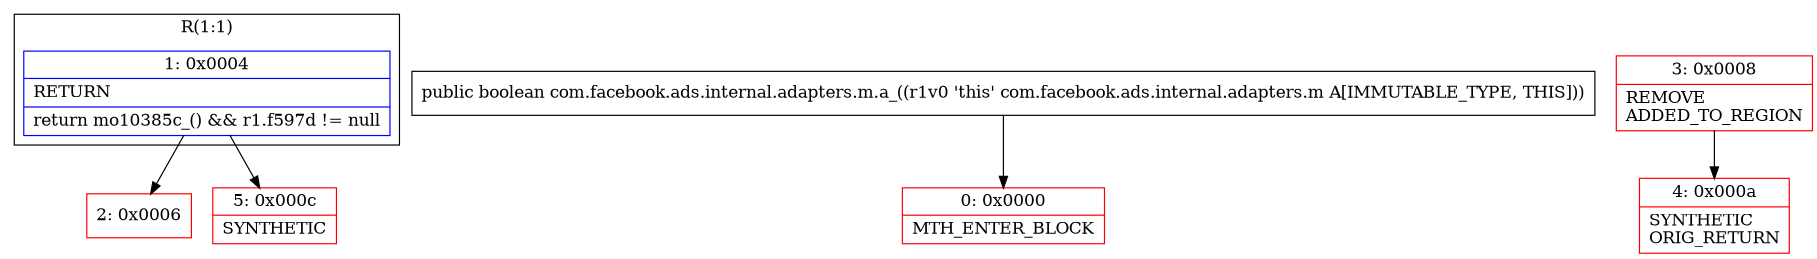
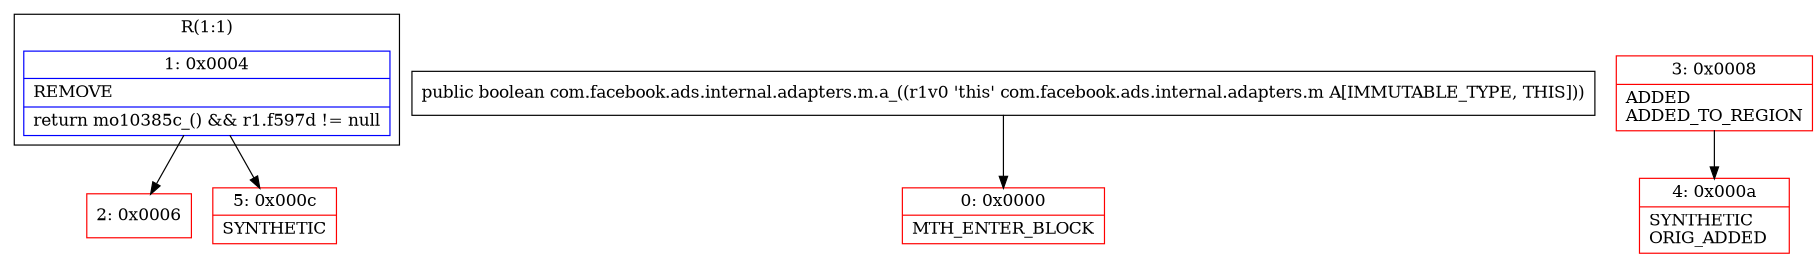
node "1: 0x0004": text "RETURN" -> "REMOVE"
node "3: 0x0008": text "REMOVE" -> "ADDED"
node "4: 0x000a": text "ORIG_RETURN" -> "ORIG_ADDED"
